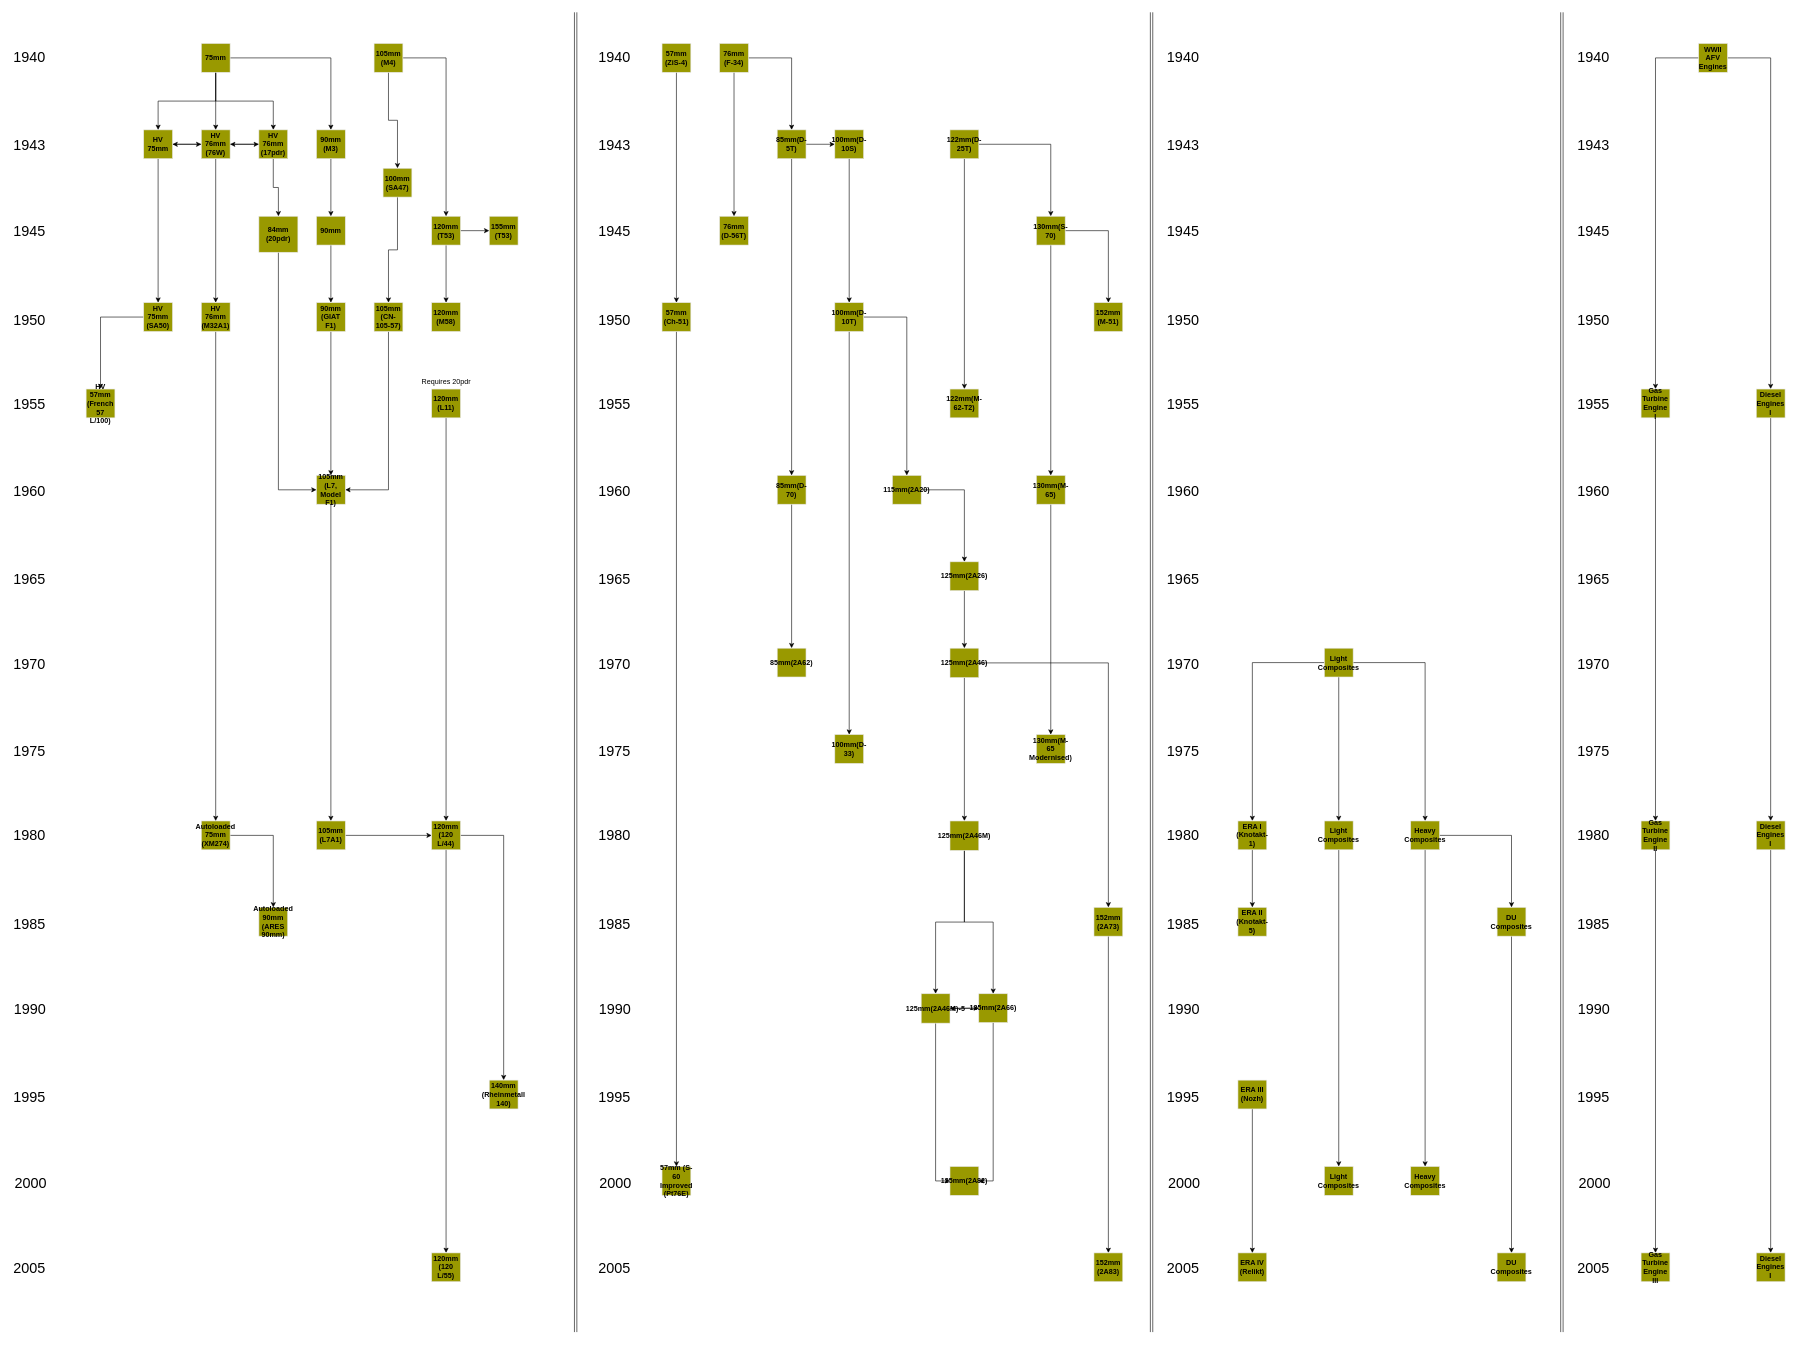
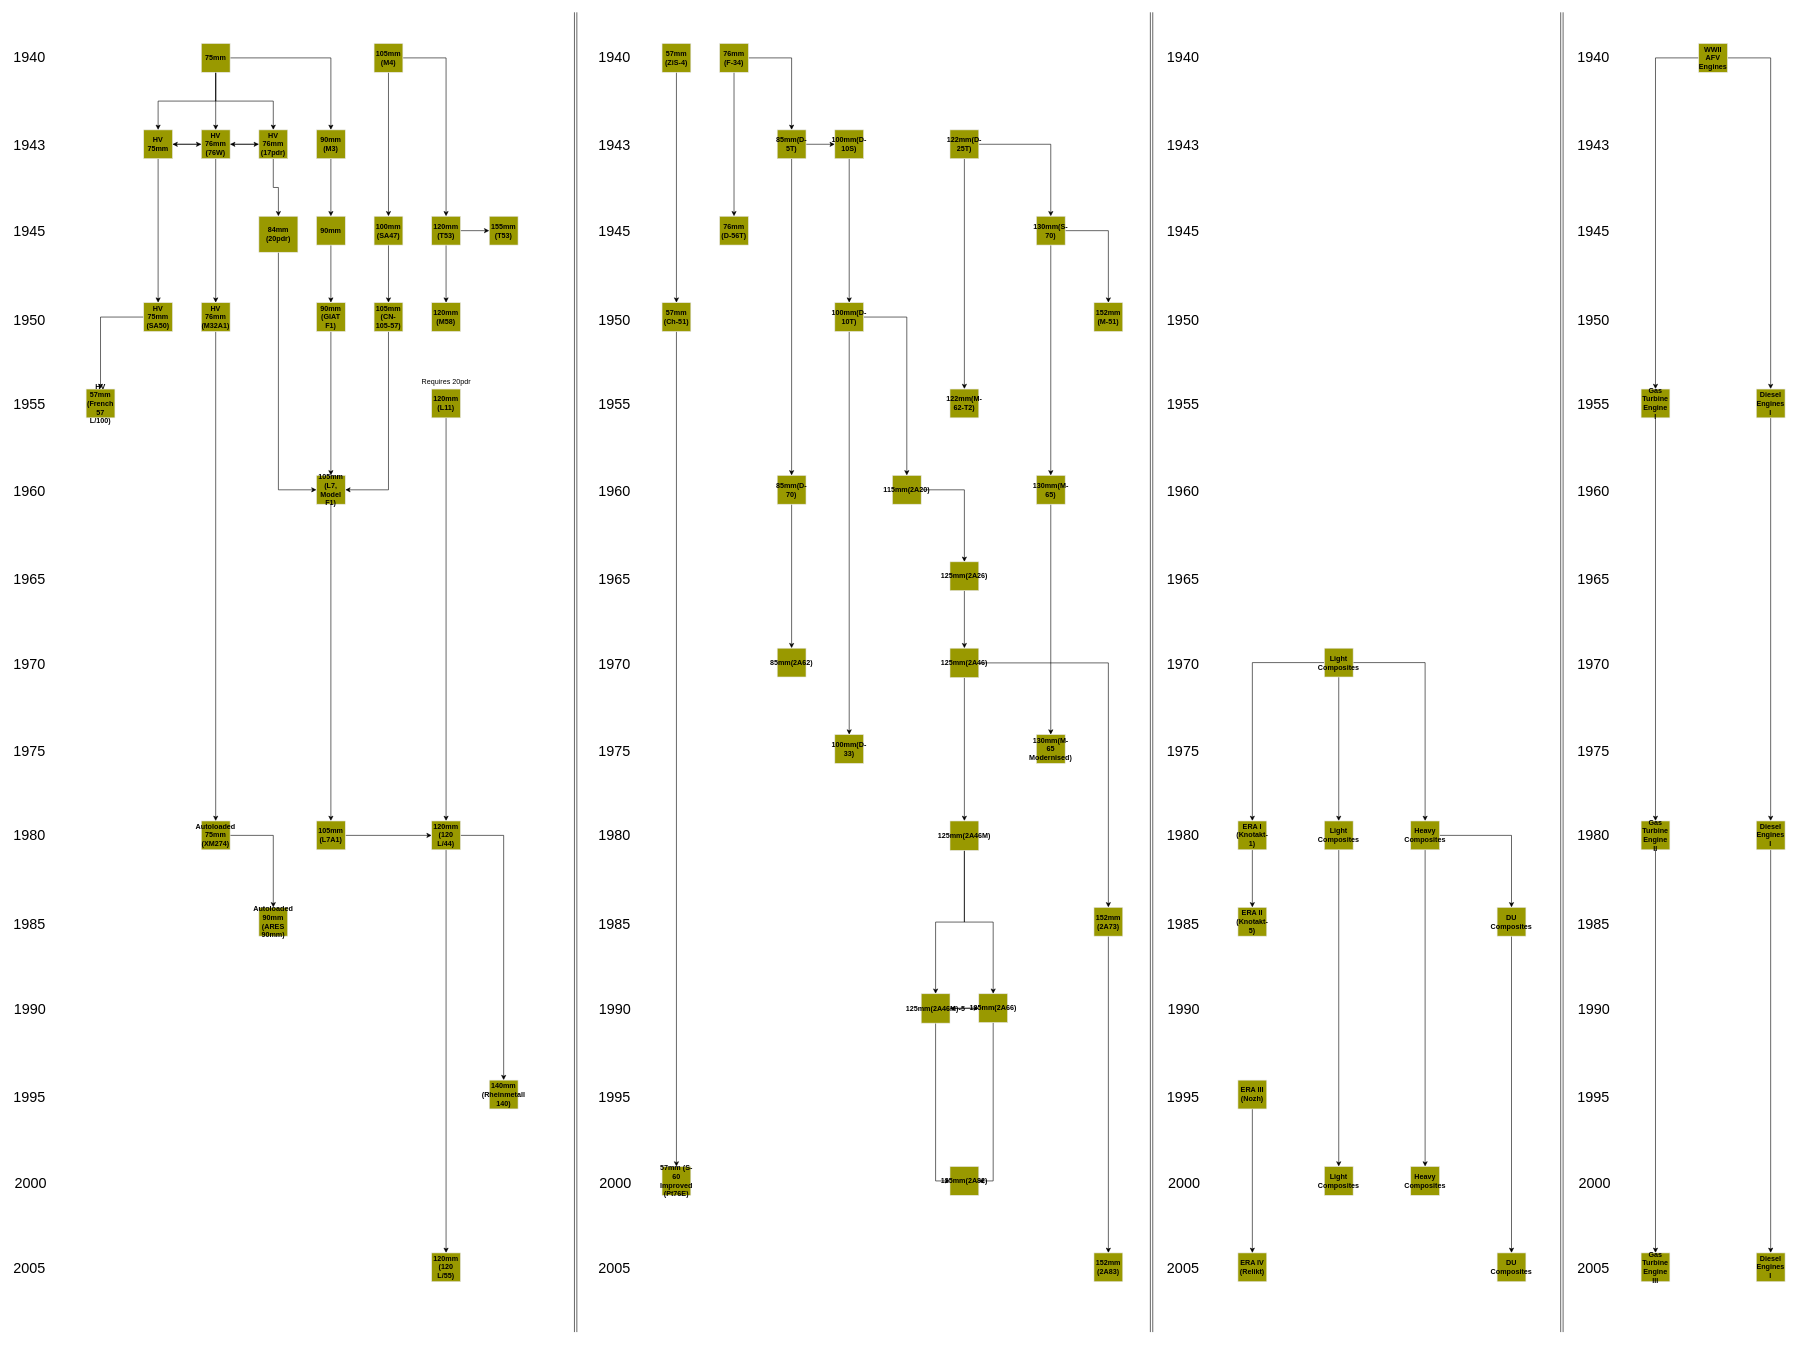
node "100mm (SA47)": moved (398, 183) -> (389, 231)
